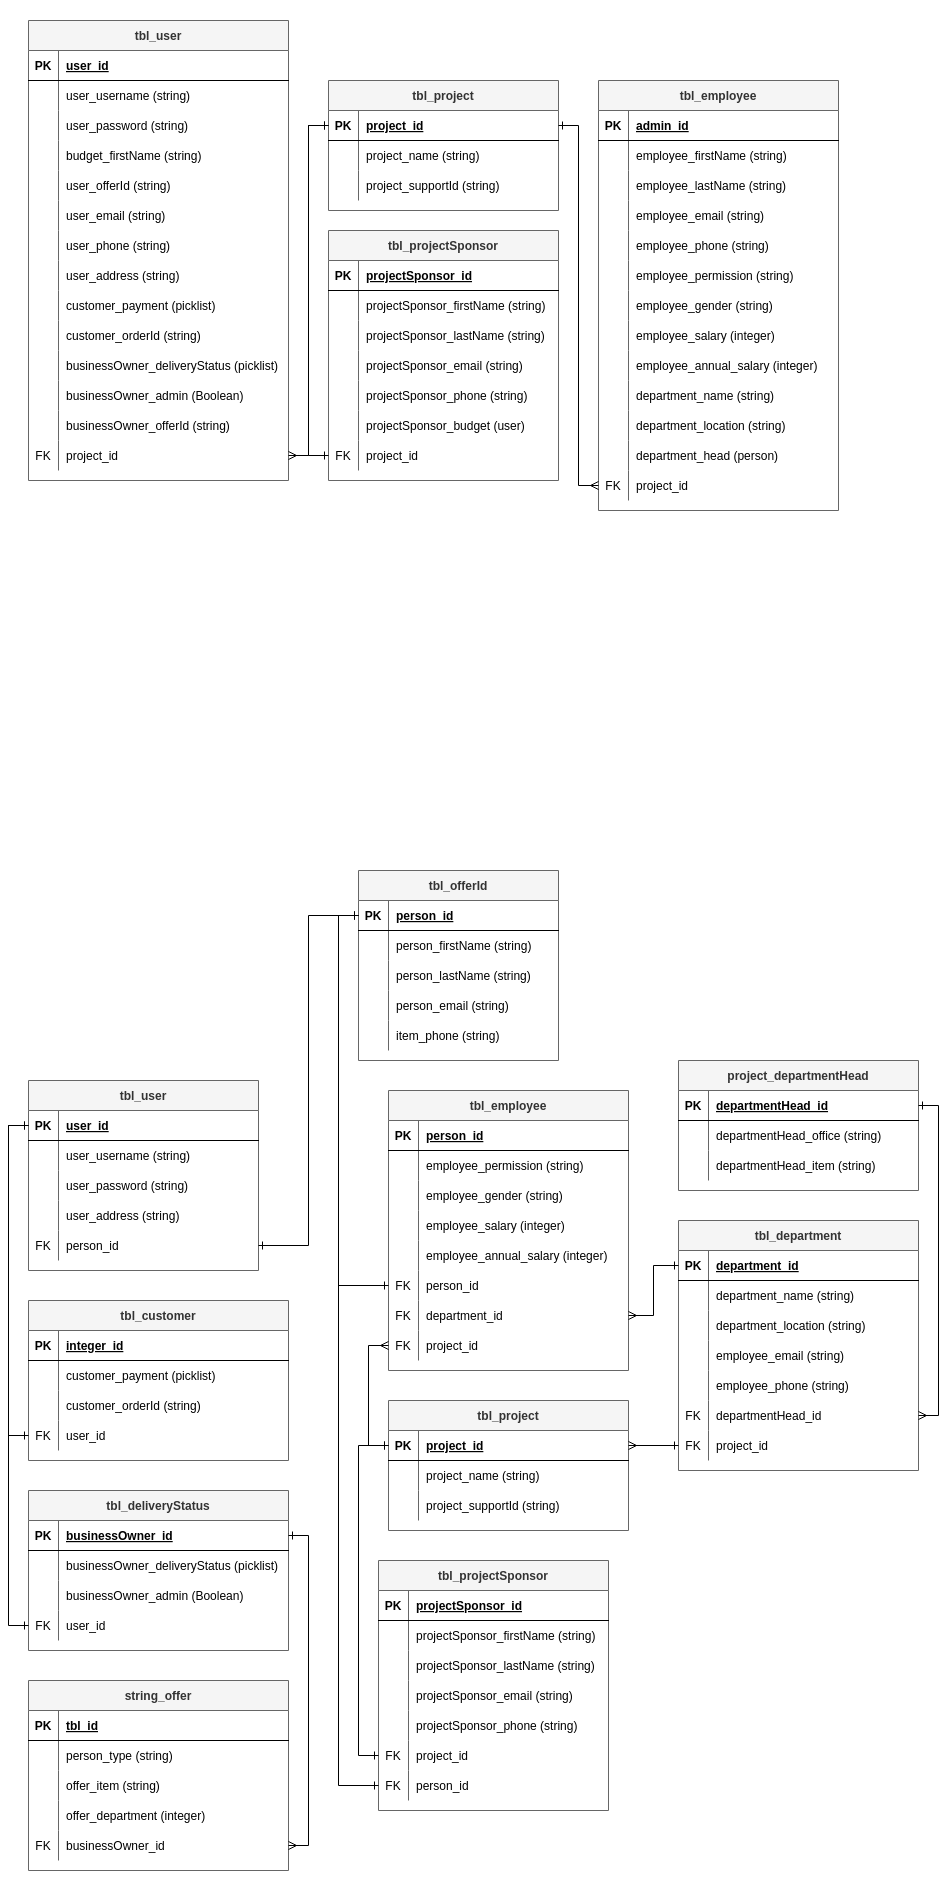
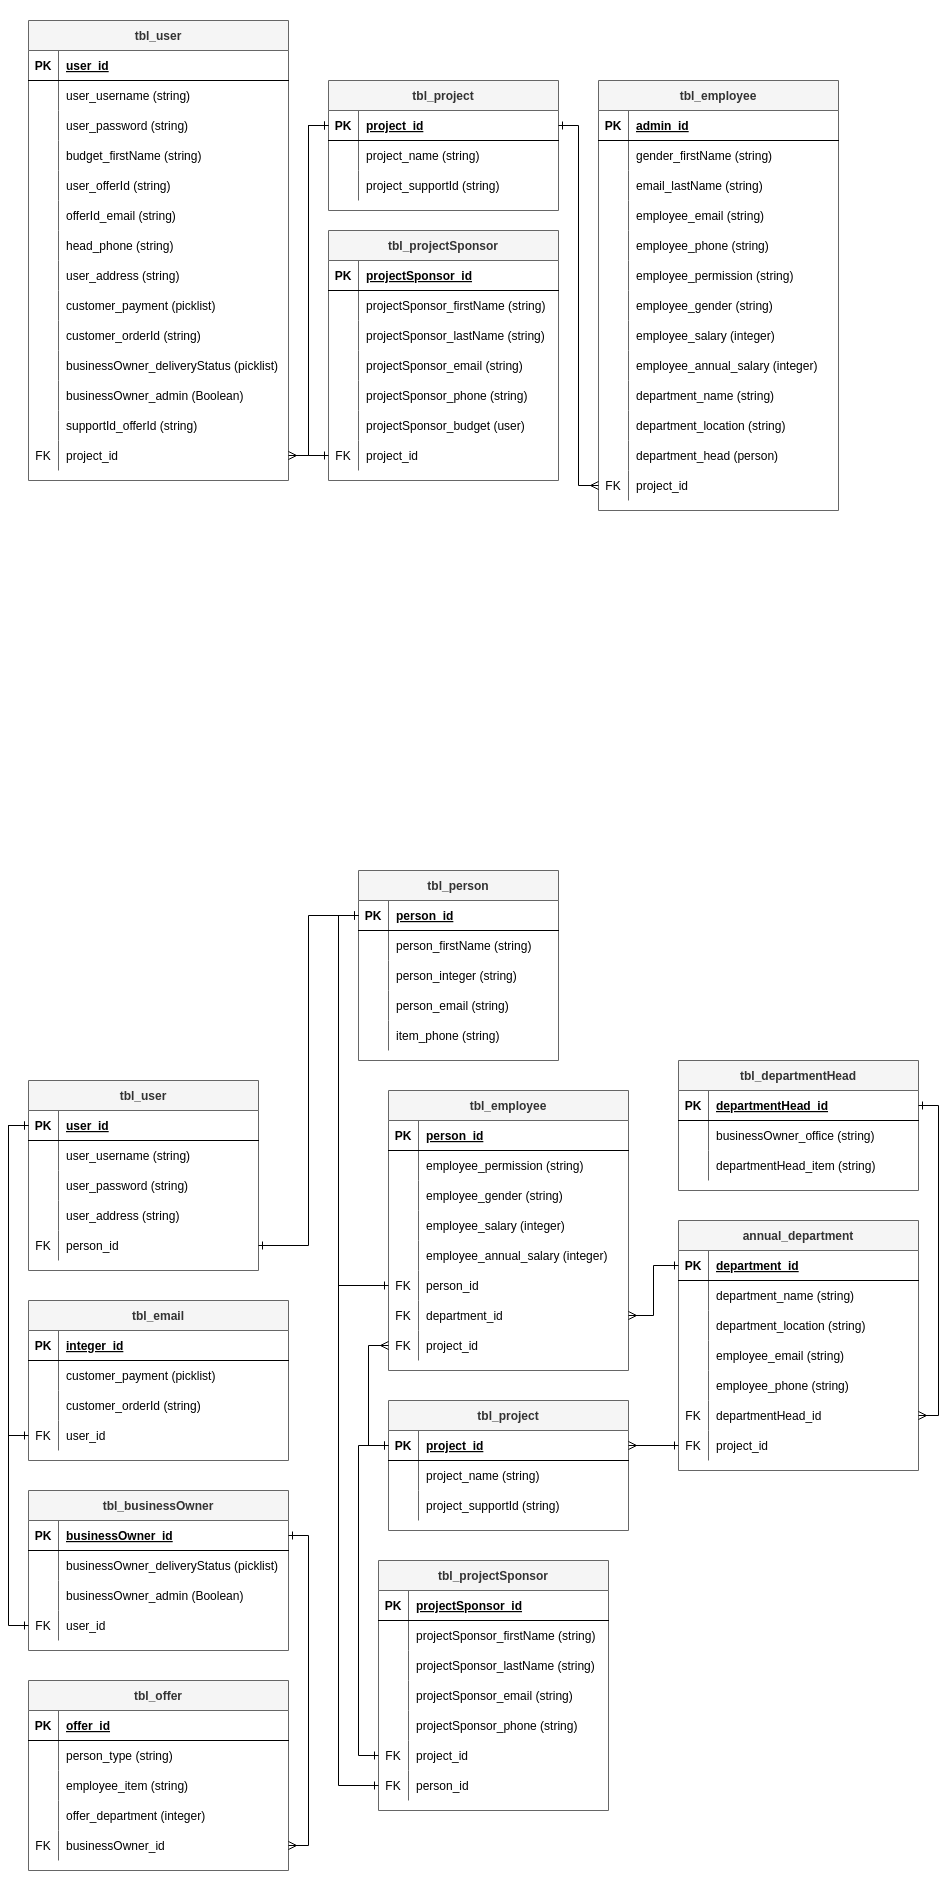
node "employee_firstName (string)": label "employee_firstName (string)" -> "gender_firstName (string)"
node "employee_lastName (string)": label "employee_lastName (string)" -> "email_lastName (string)"
node "user_email (string)": label "user_email (string)" -> "offerId_email (string)"
node "user_phone (string)": label "user_phone (string)" -> "head_phone (string)"
node "businessOwner_offerId (string)": label "businessOwner_offerId (string)" -> "supportId_offerId (string)"
node "tbl_offerId": label "tbl_offerId" -> "tbl_person"
node "person_lastName (string)": label "person_lastName (string)" -> "person_integer (string)"
node "project_departmentHead": label "project_departmentHead" -> "tbl_departmentHead"
node "departmentHead_office (string)": label "departmentHead_office (string)" -> "businessOwner_office (string)"
node "tbl_department": label "tbl_department" -> "annual_department"
node "tbl_customer": label "tbl_customer" -> "tbl_email"
node "tbl_deliveryStatus": label "tbl_deliveryStatus" -> "tbl_businessOwner"
node "string_offer": label "string_offer" -> "tbl_offer"
node "tbl_id": label "tbl_id" -> "offer_id"
node "offer_item (string)": label "offer_item (string)" -> "employee_item (string)"
